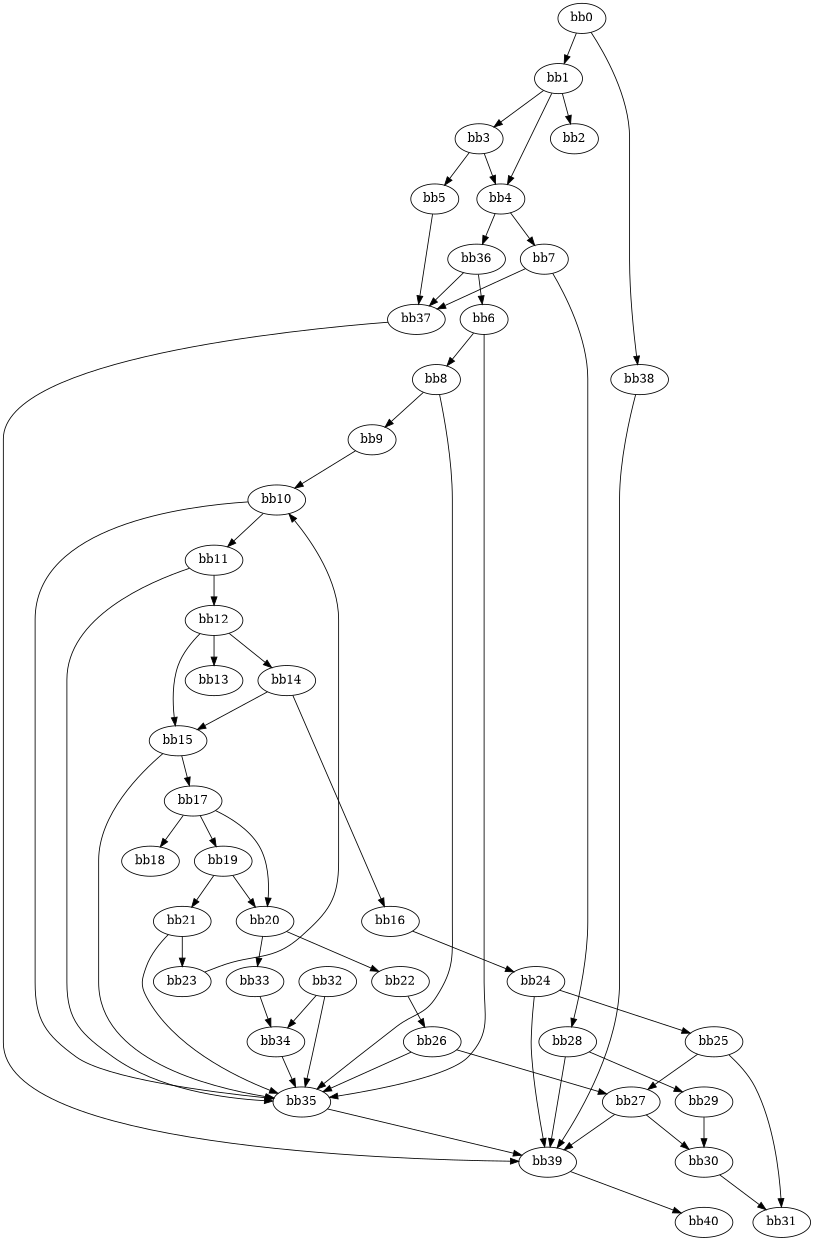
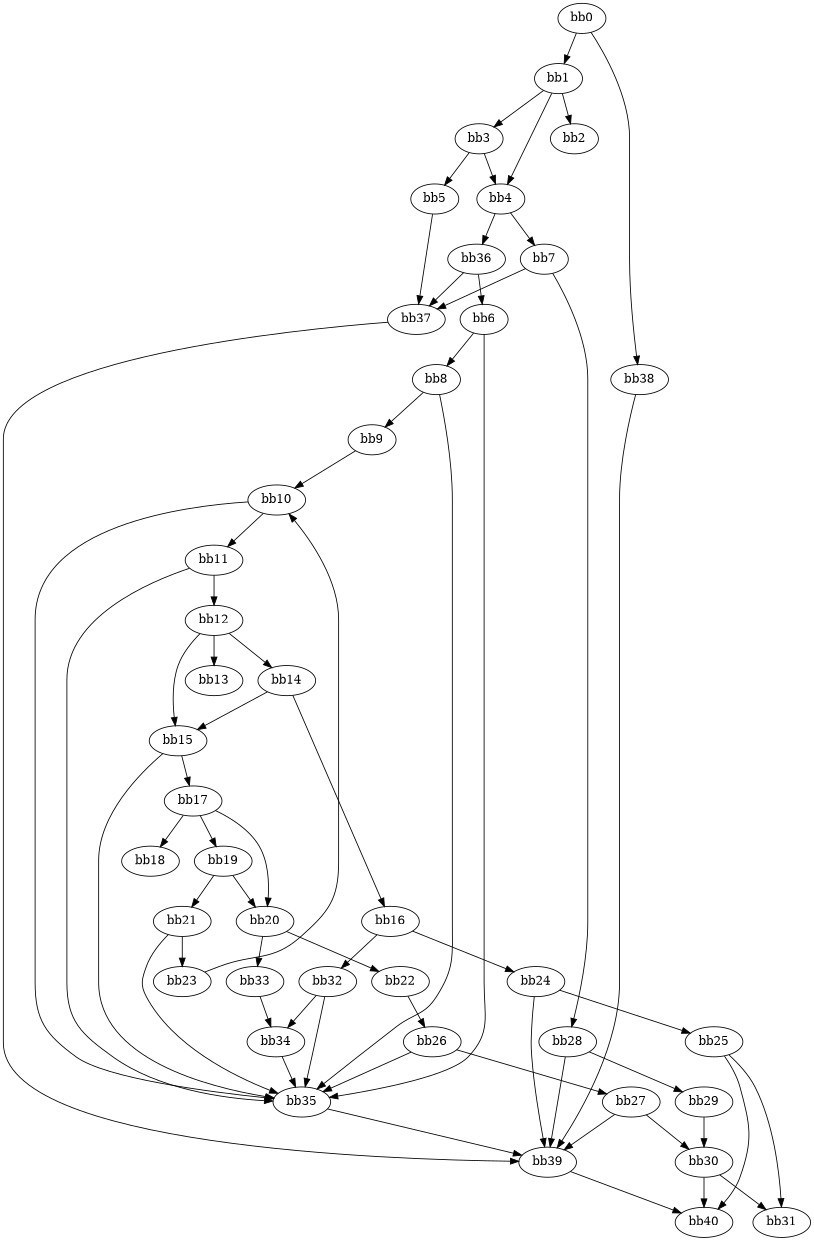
edge "bb16" -> "bb32": added
edge "bb25" -> "bb27": now "bb25" -> "bb40"
edge "bb30" -> "bb40": added
